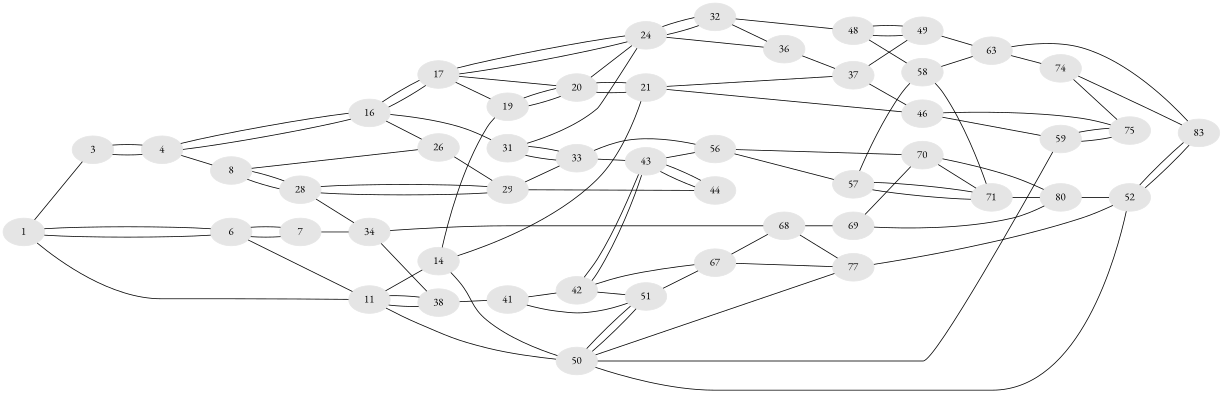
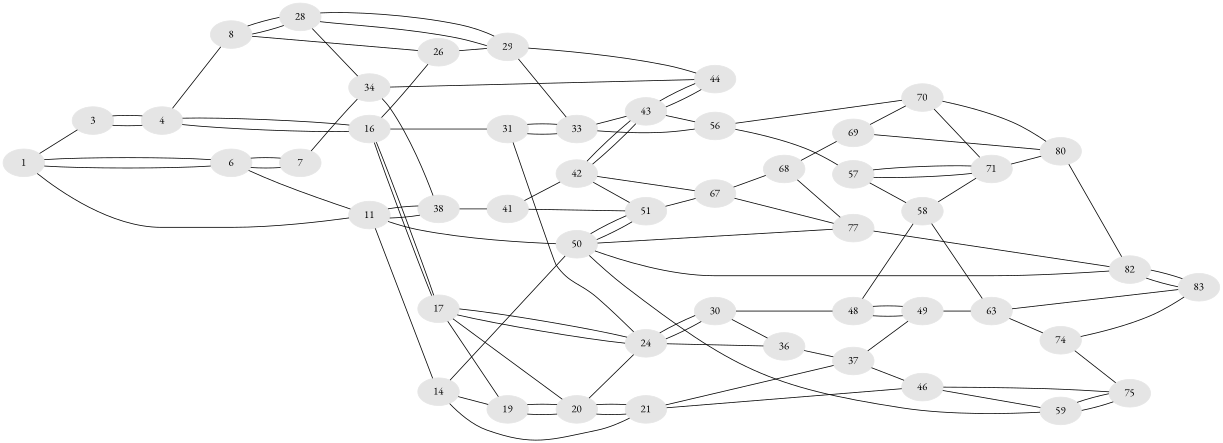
node "32": label "32" -> "30"
node "52": label "52" -> "82"
edge "68" -- "34": now "44" -- "34"
